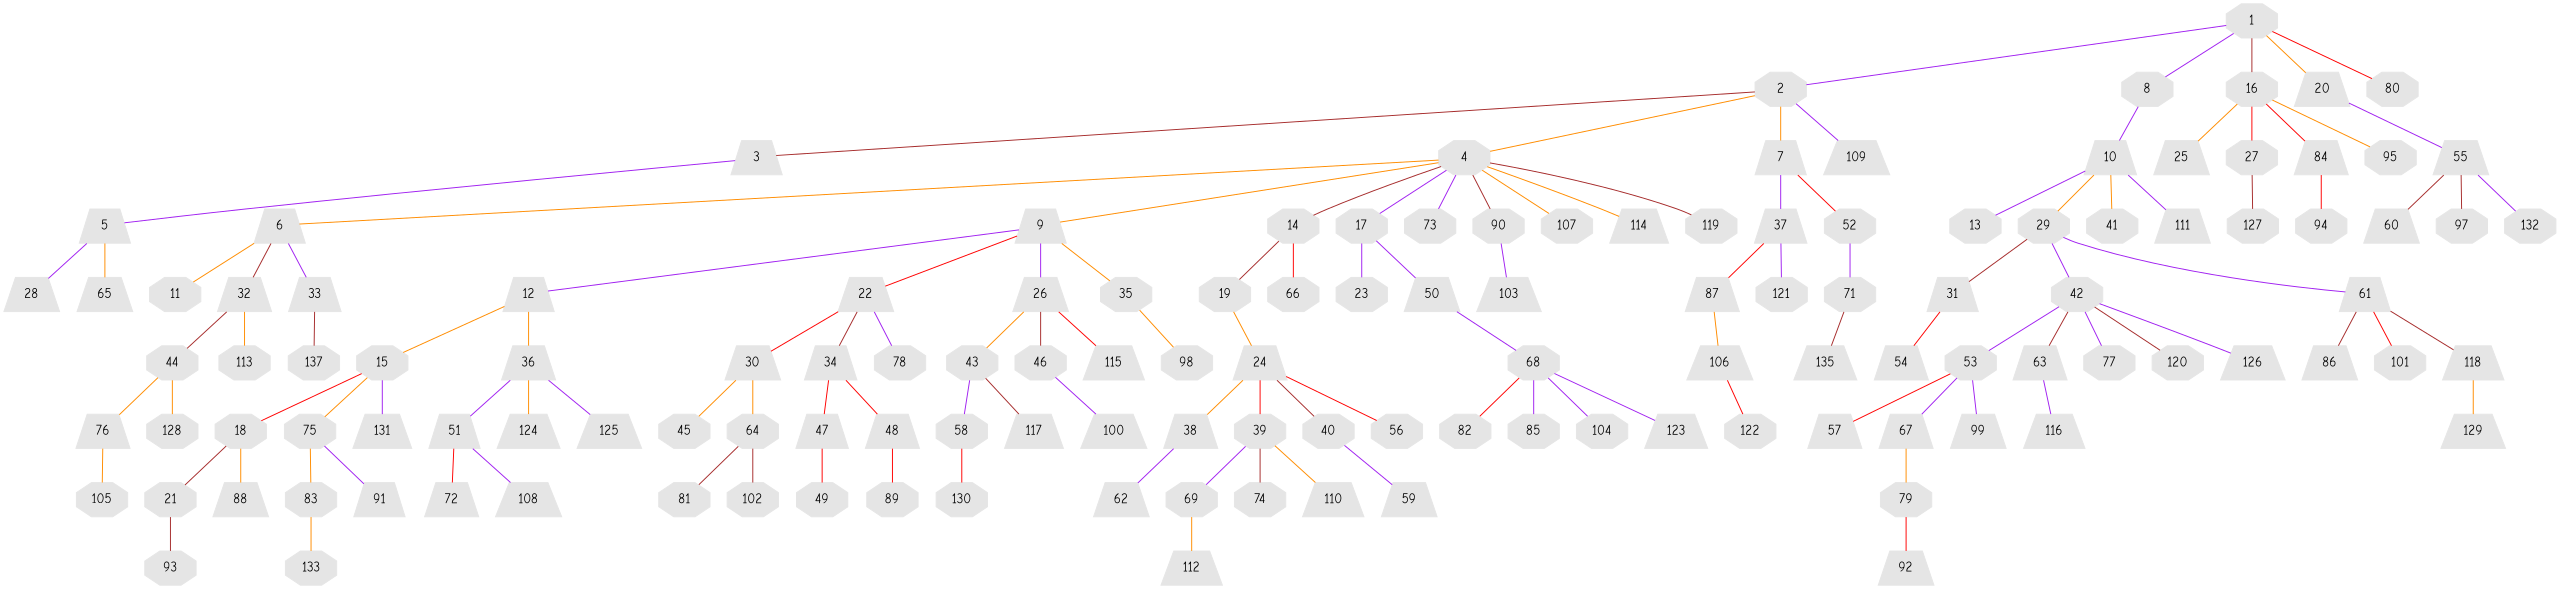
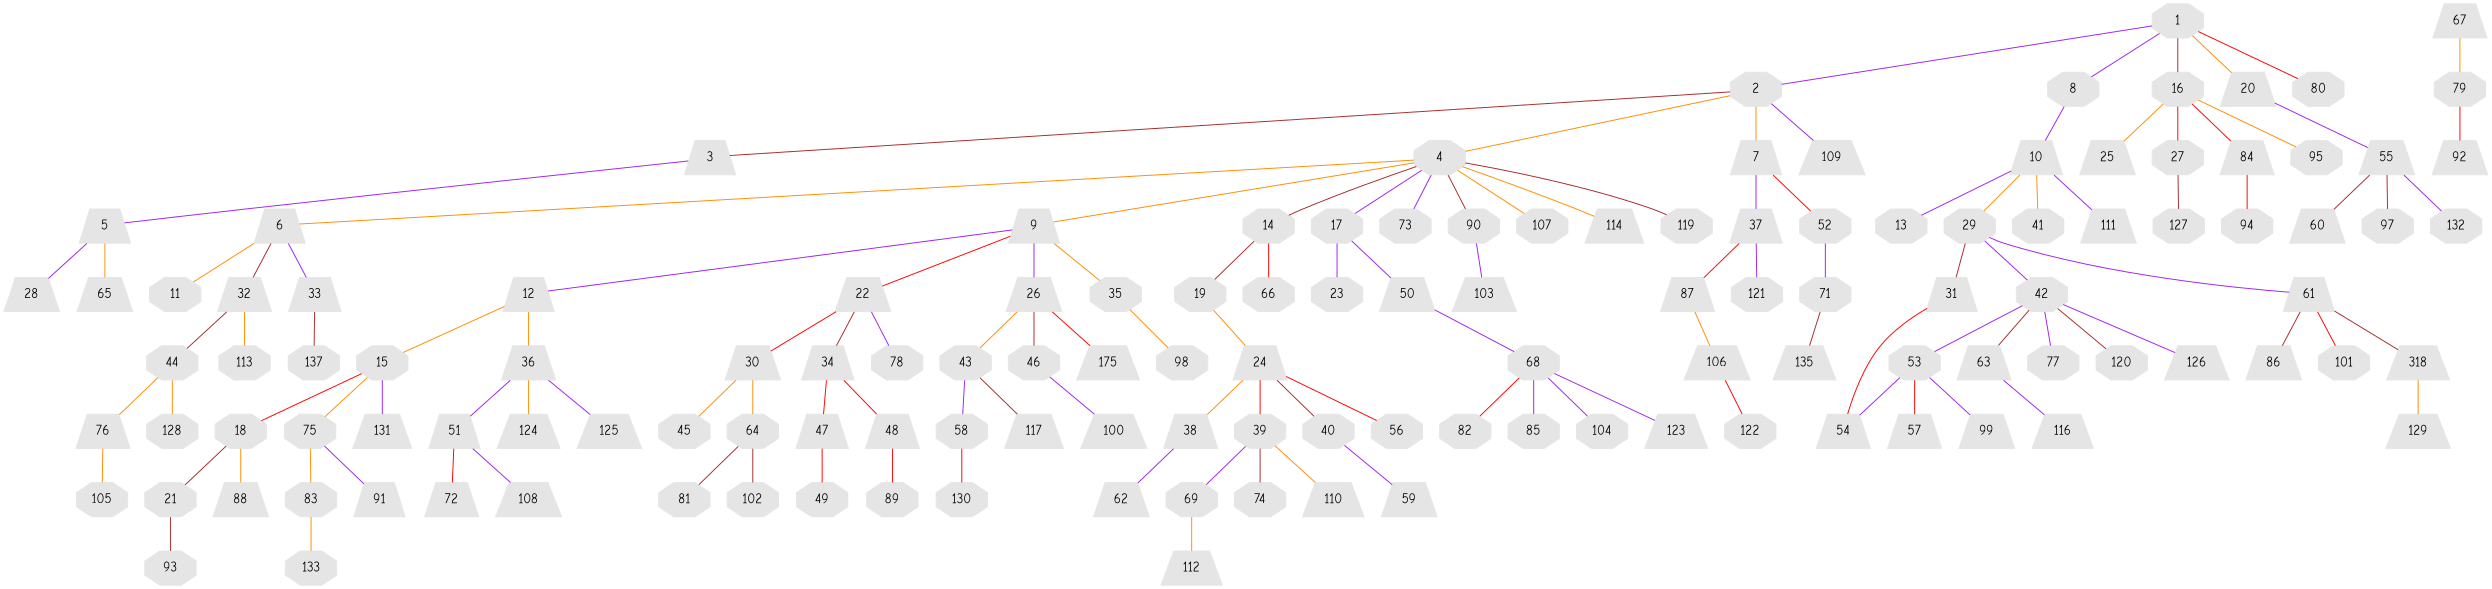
node "115": label "115" -> "175"
node "118": label "118" -> "318"
edge "53" -- "67": now "53" -- "54"
